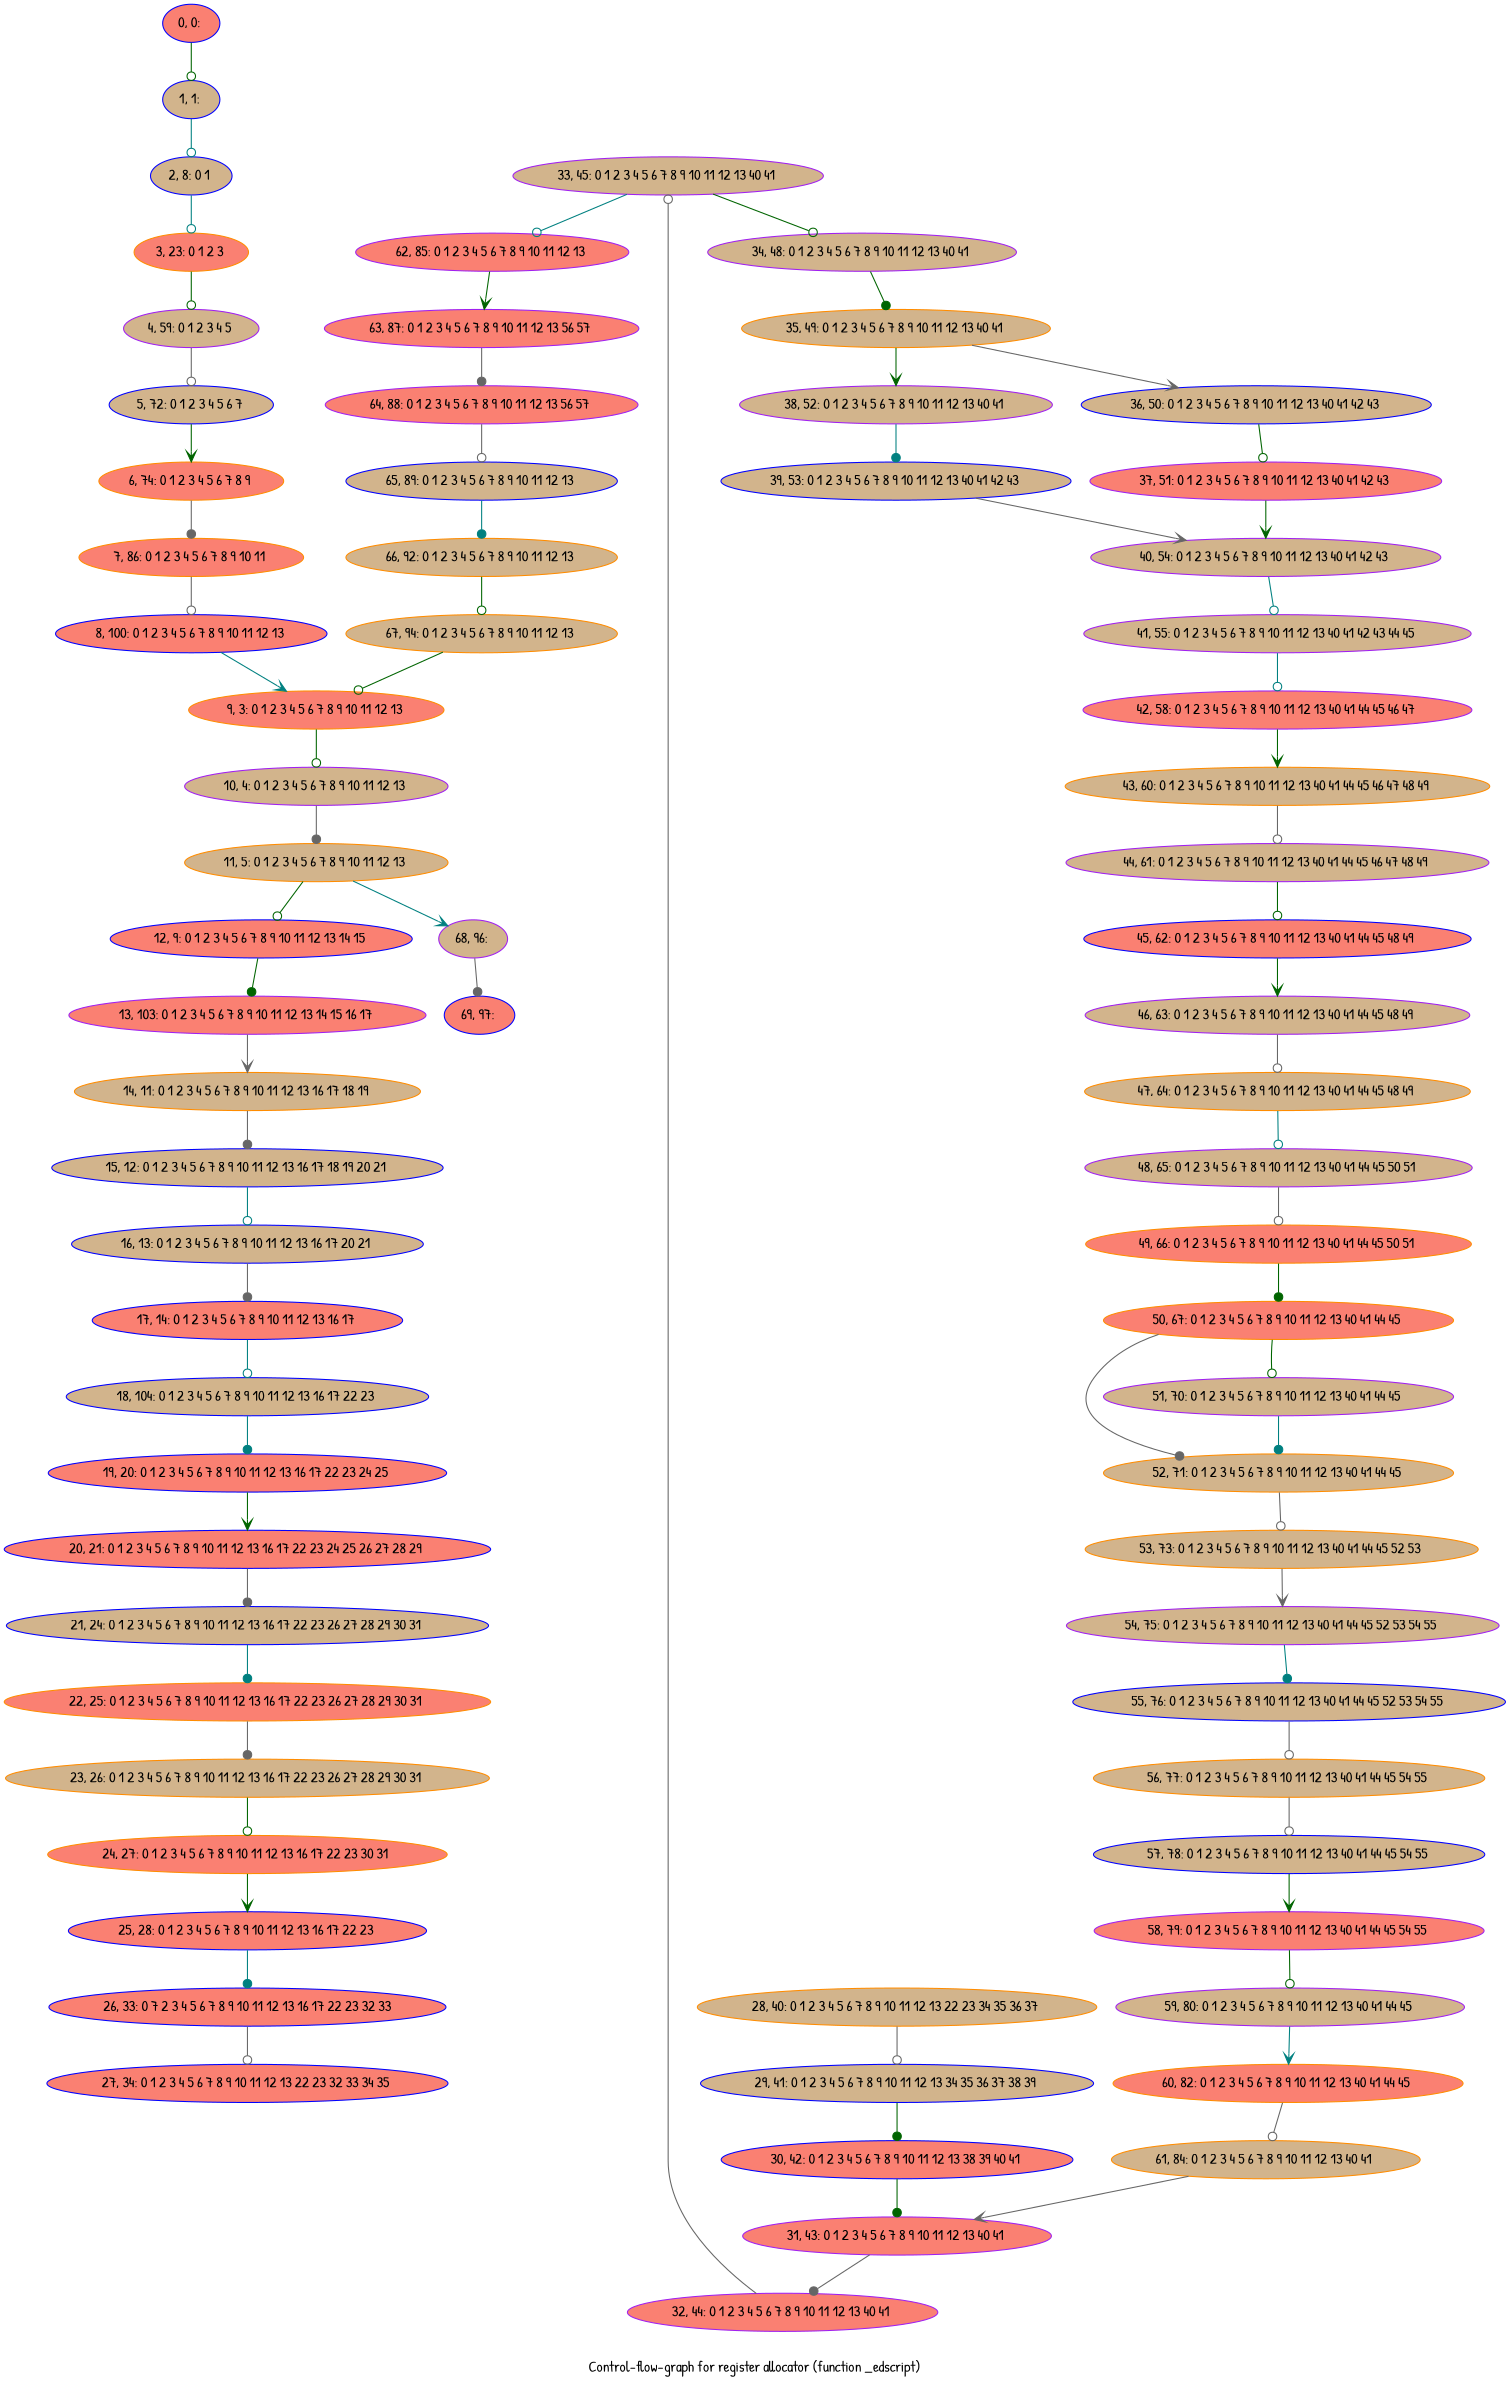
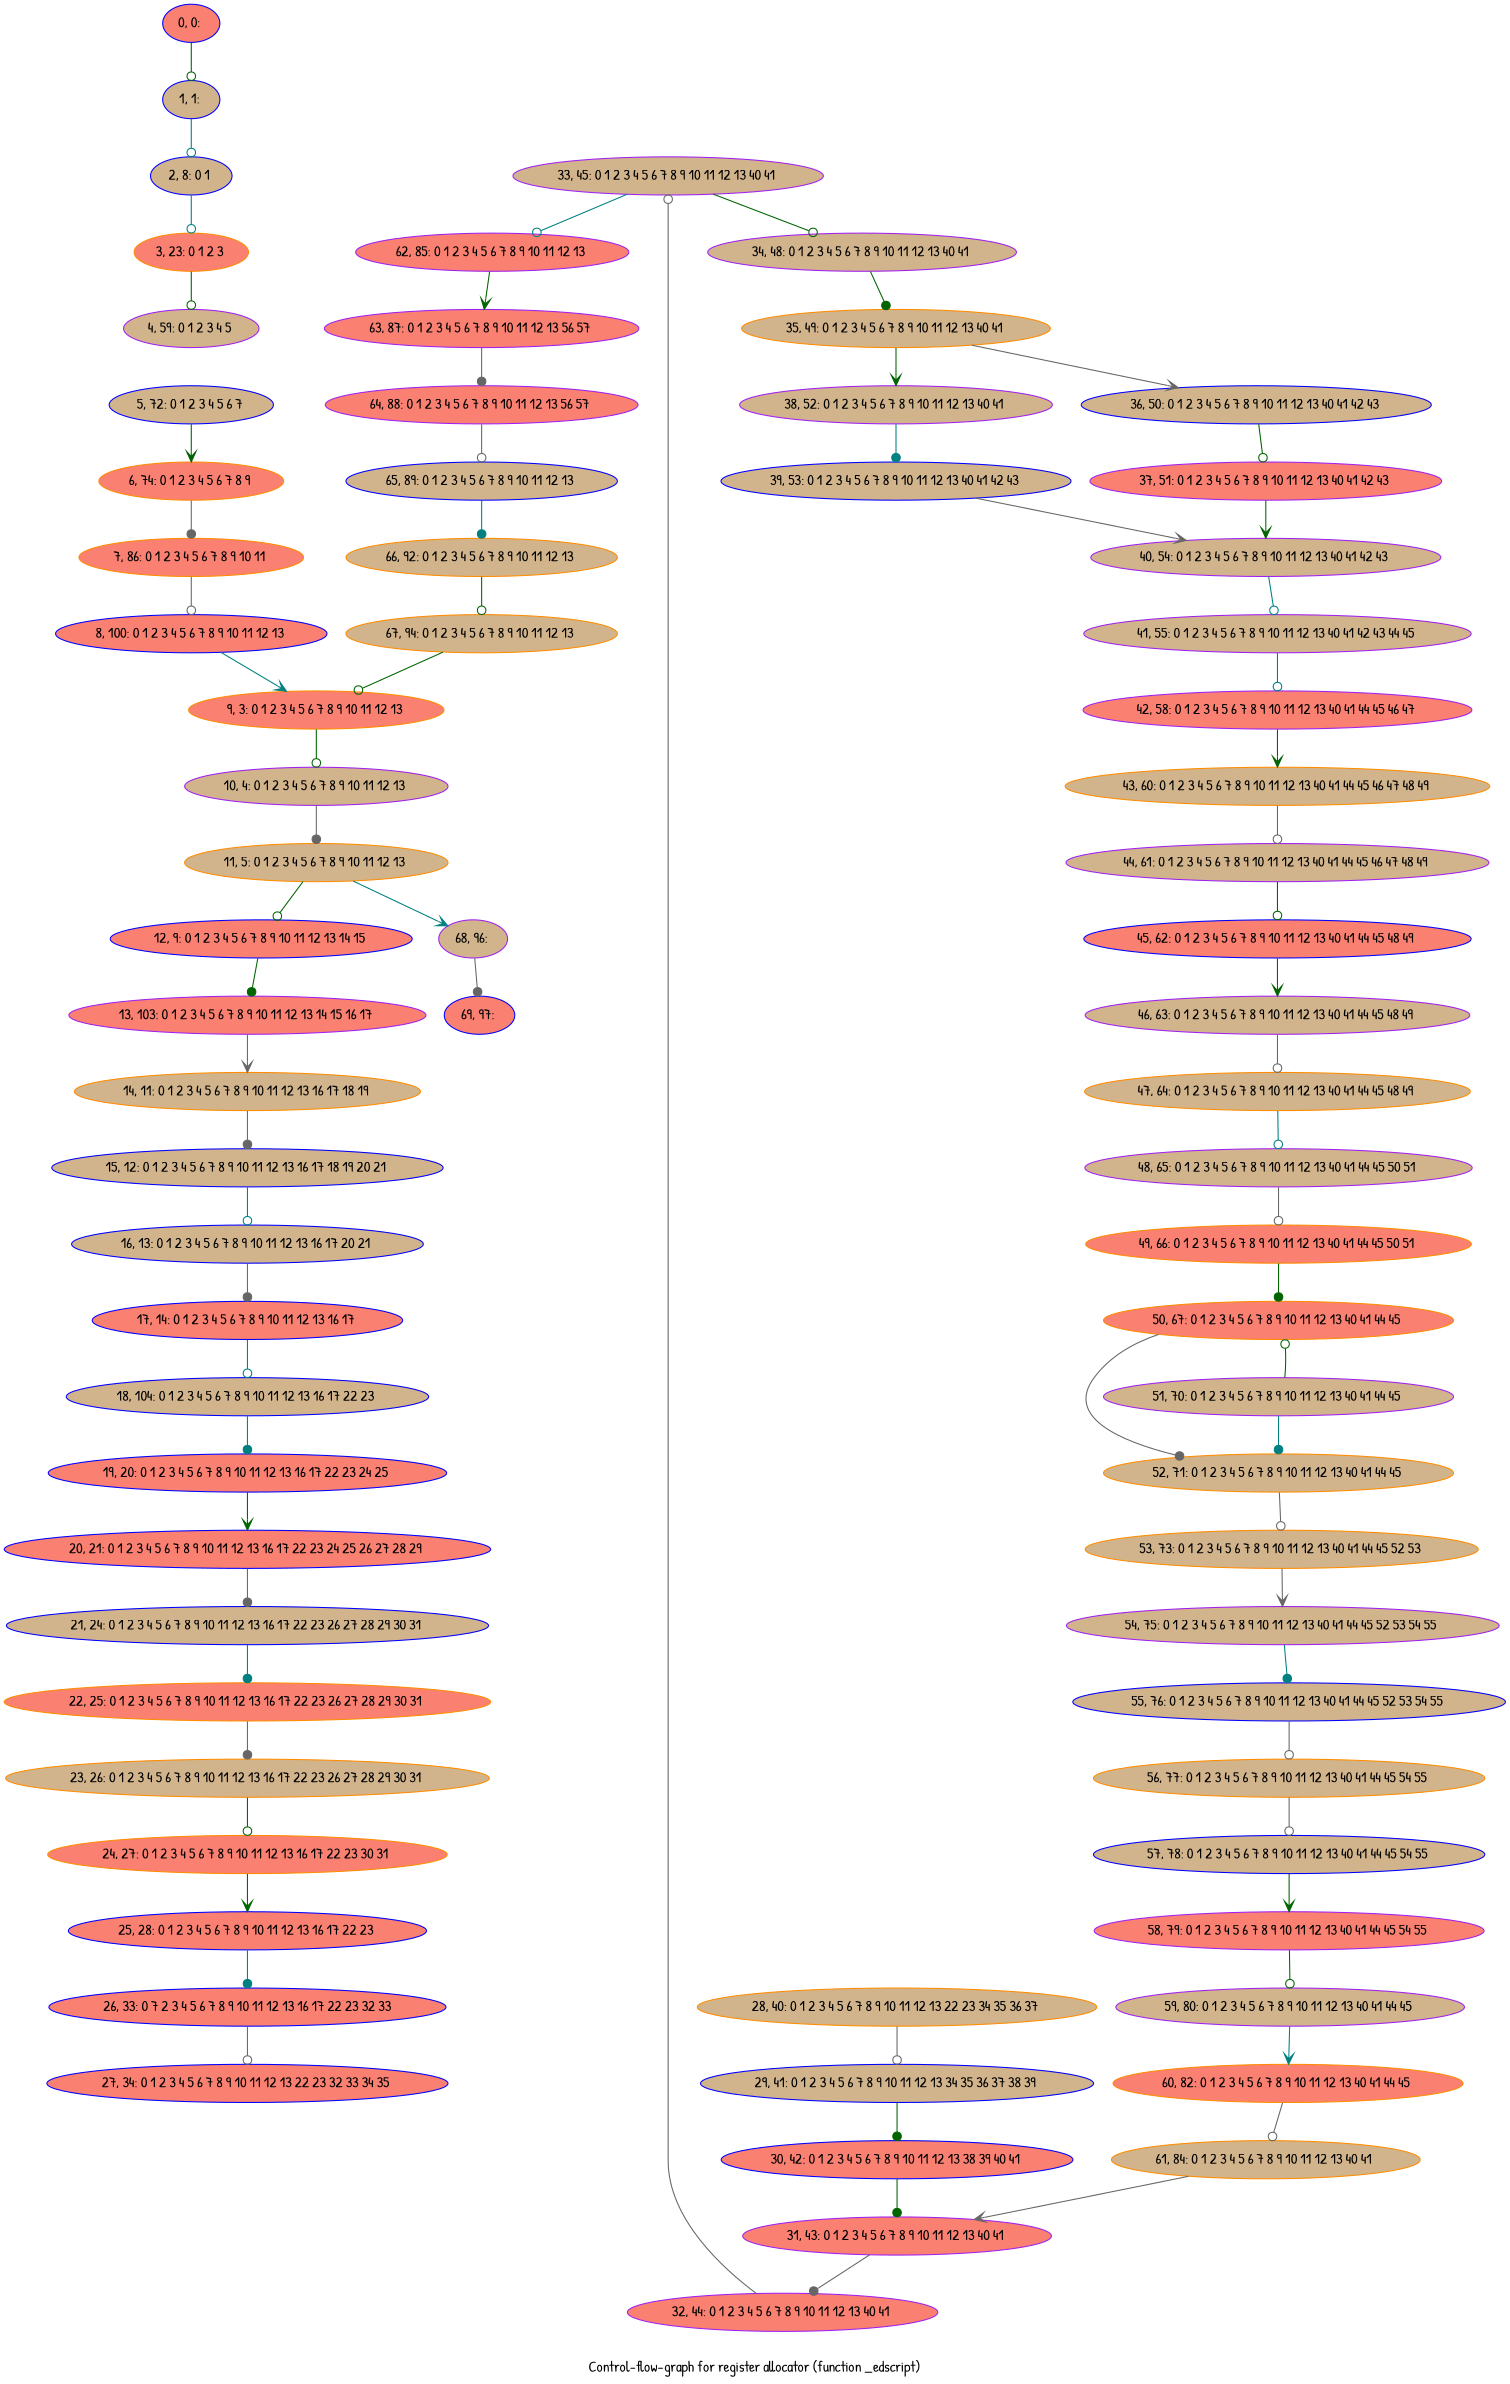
edge "4, 59: 0 1 2 3 4 5" -> "5, 72: 0 1 2 3 4 5 6 7": removed
edge "50, 67: 0 1 2 3 4 5 6 7 8 9 10 11 12 13 40 41 44 45" -> "51, 70: 0 1 2 3 4 5 6 7 8 9 10 11 12 13 40 41 44 45": reversed
